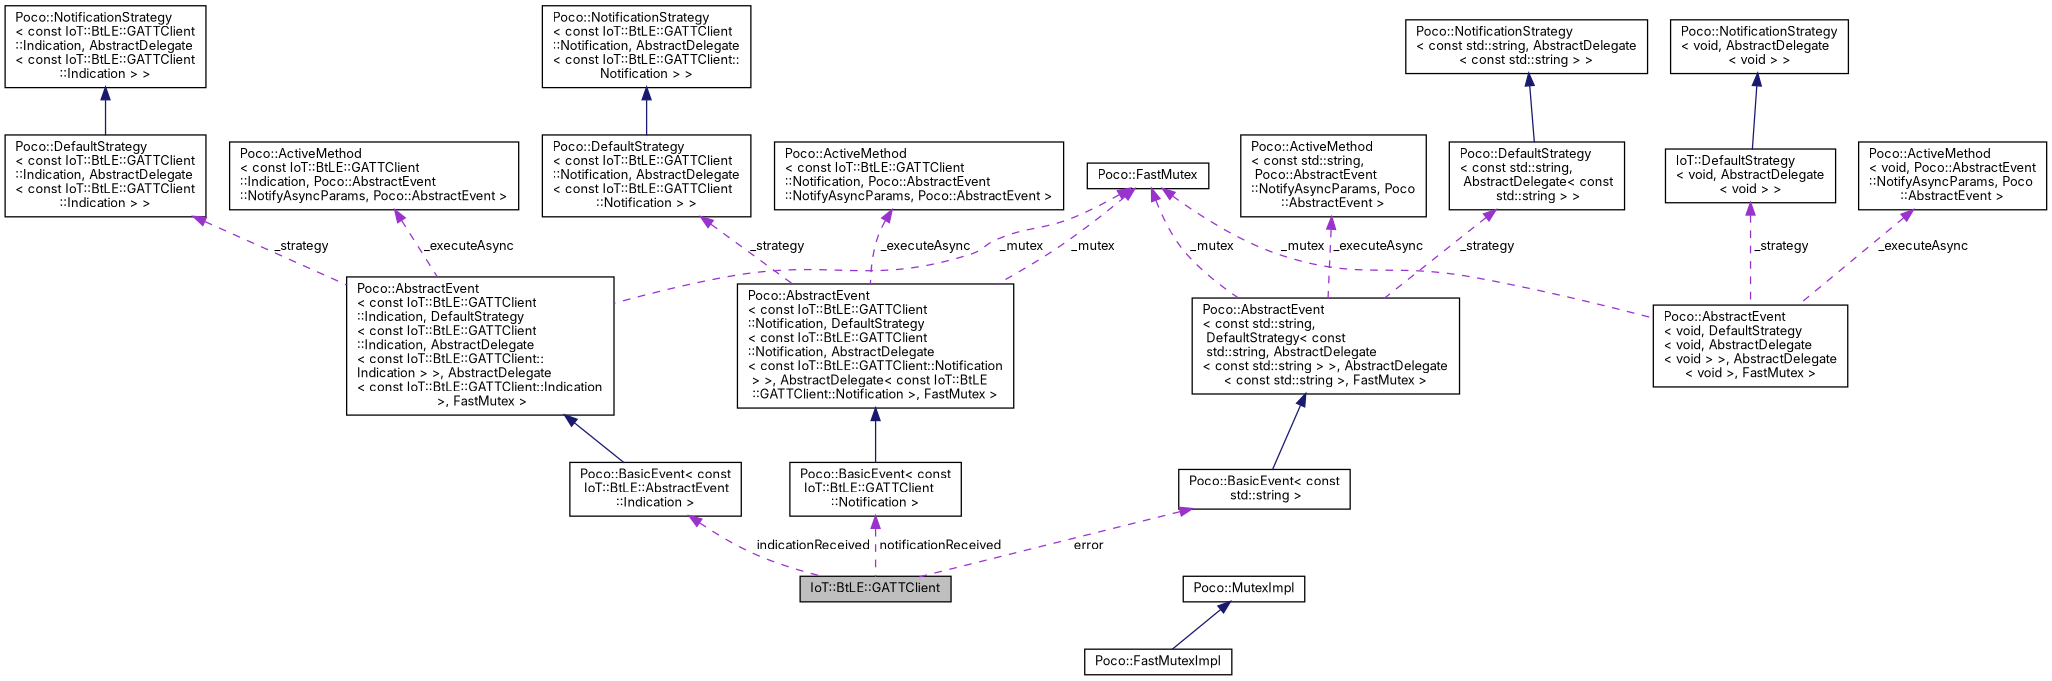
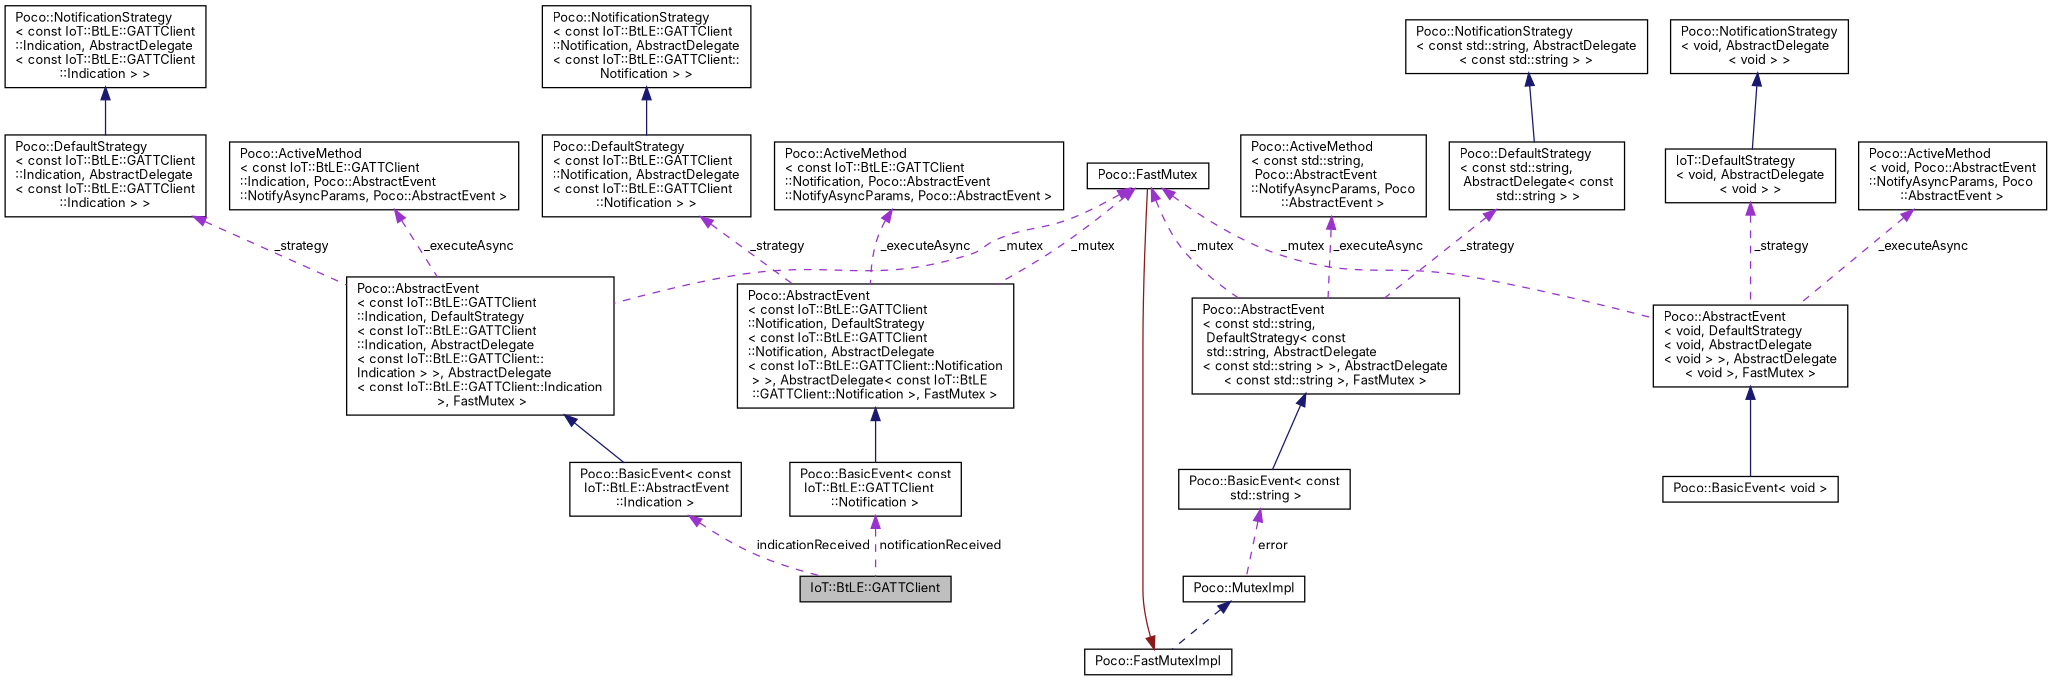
edge "Poco::FastMutex" -> "Poco::FastMutexImpl": added
node "Poco::BasicEvent< void >": added
edge "IoT::BtLE::GATTClient" -> "Poco::BasicEvent< const std::string >": now "Poco::MutexImpl" -> "Poco::BasicEvent< const std::string >"
edge "Poco::FastMutexImpl" -> "Poco::MutexImpl": style solid -> dashed
